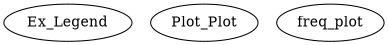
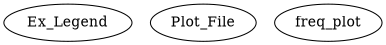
node "Plot_Plot": label "Plot_Plot" -> "Plot_File"
